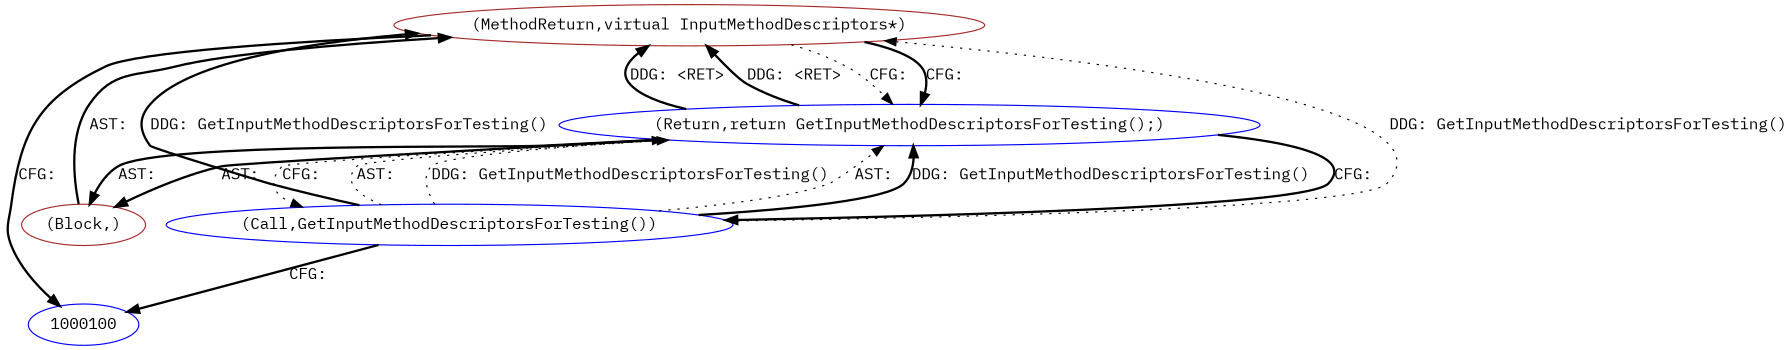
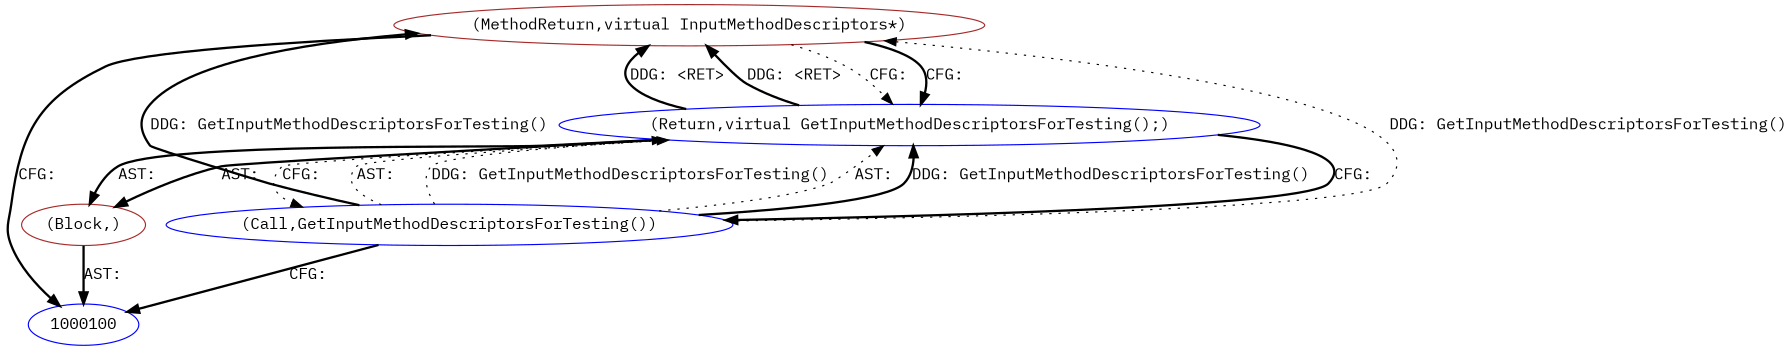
edge "(Block,)" -> "(MethodReturn,virtual InputMethodDescriptors*)": now "(Block,)" -> "1000100"
node "(Return,return GetInputMethodDescriptorsForTesting();)": label "(Return,return GetInputMethodDescriptorsForTesting();)" -> "(Return,virtual GetInputMethodDescriptorsForTesting();)"
